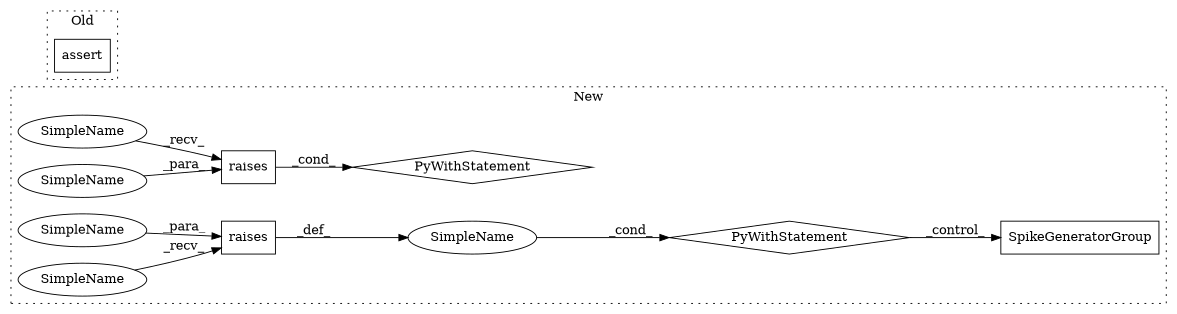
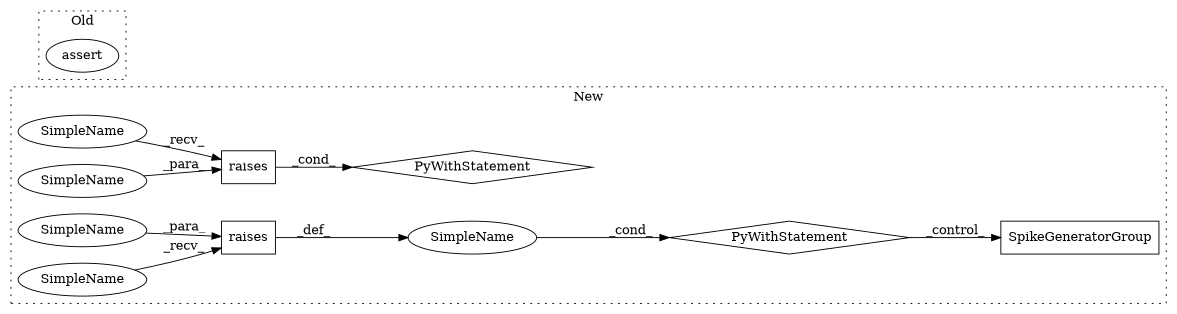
node "assert": shape box -> ellipse
